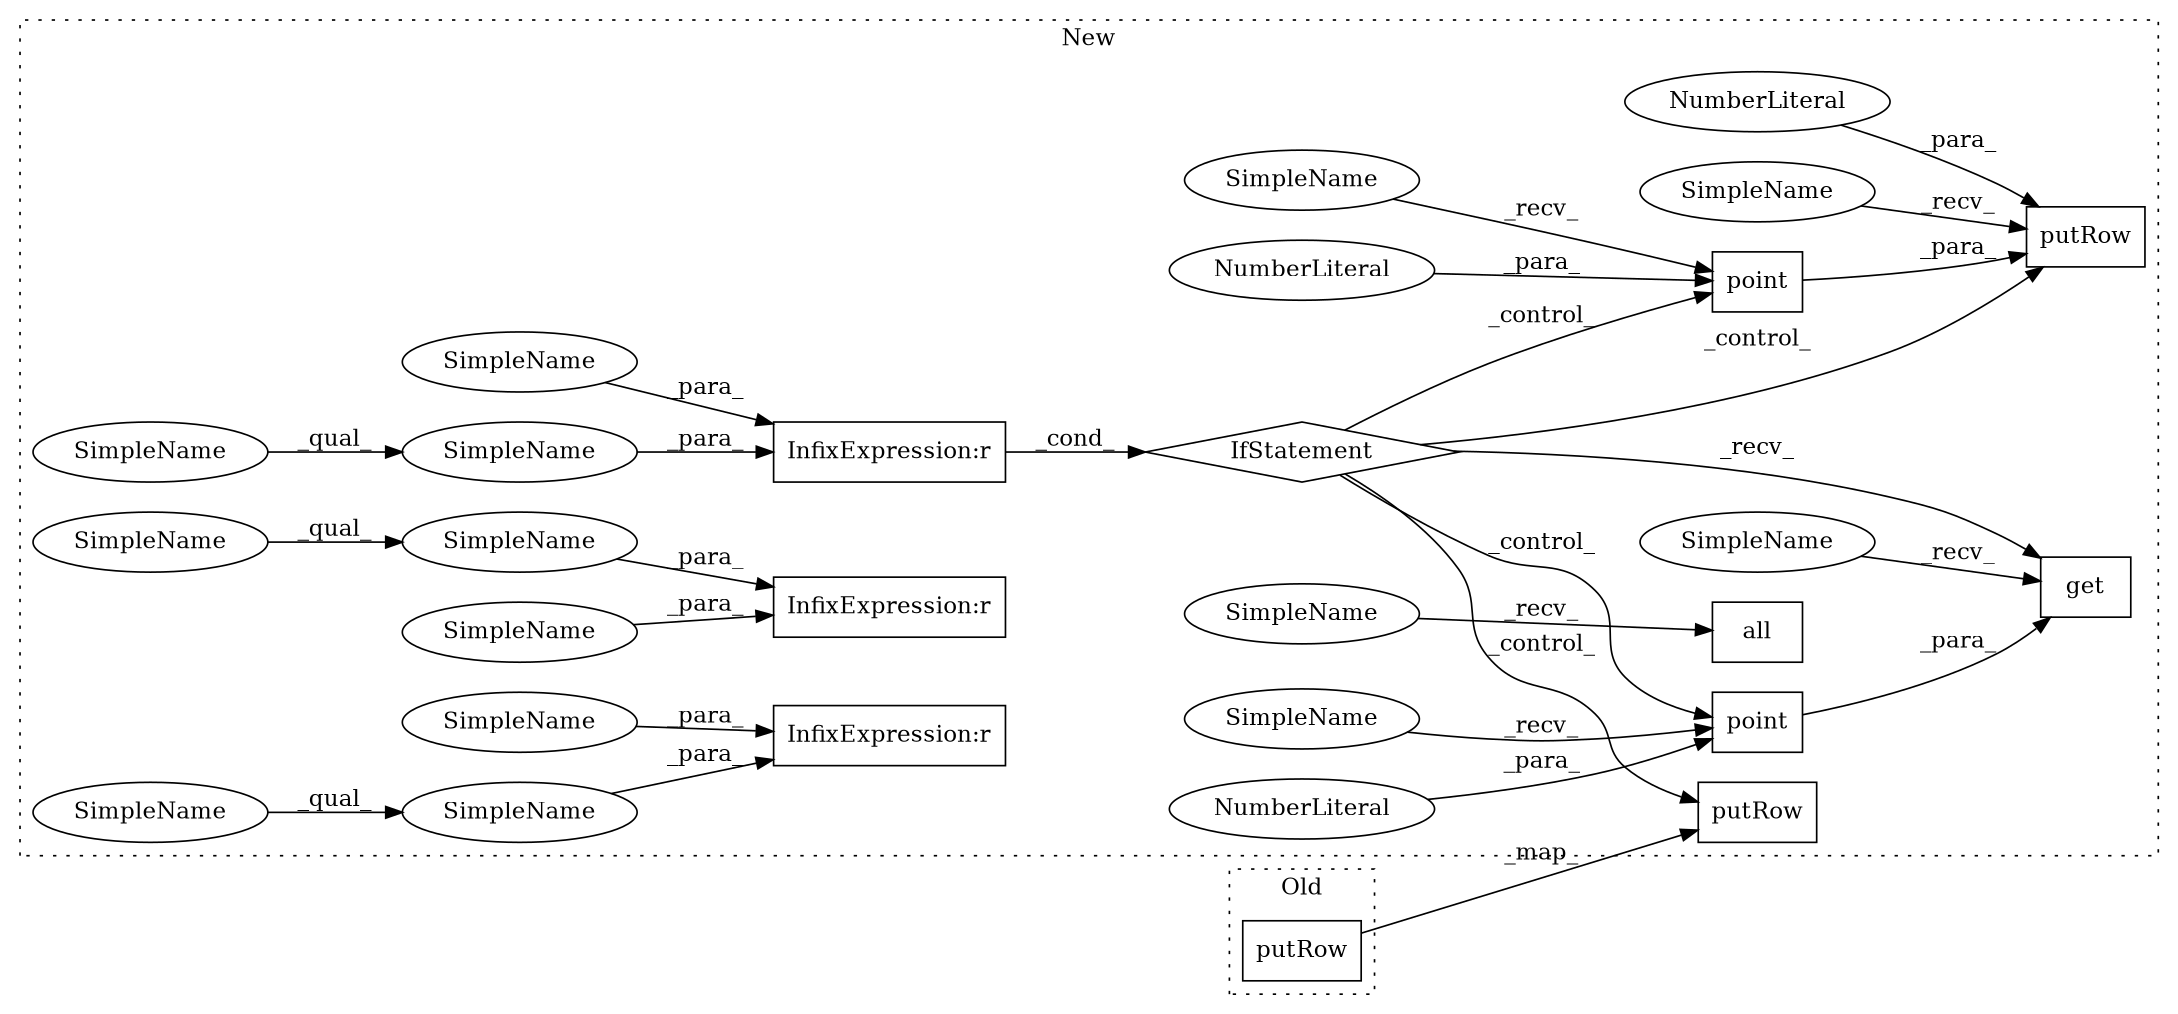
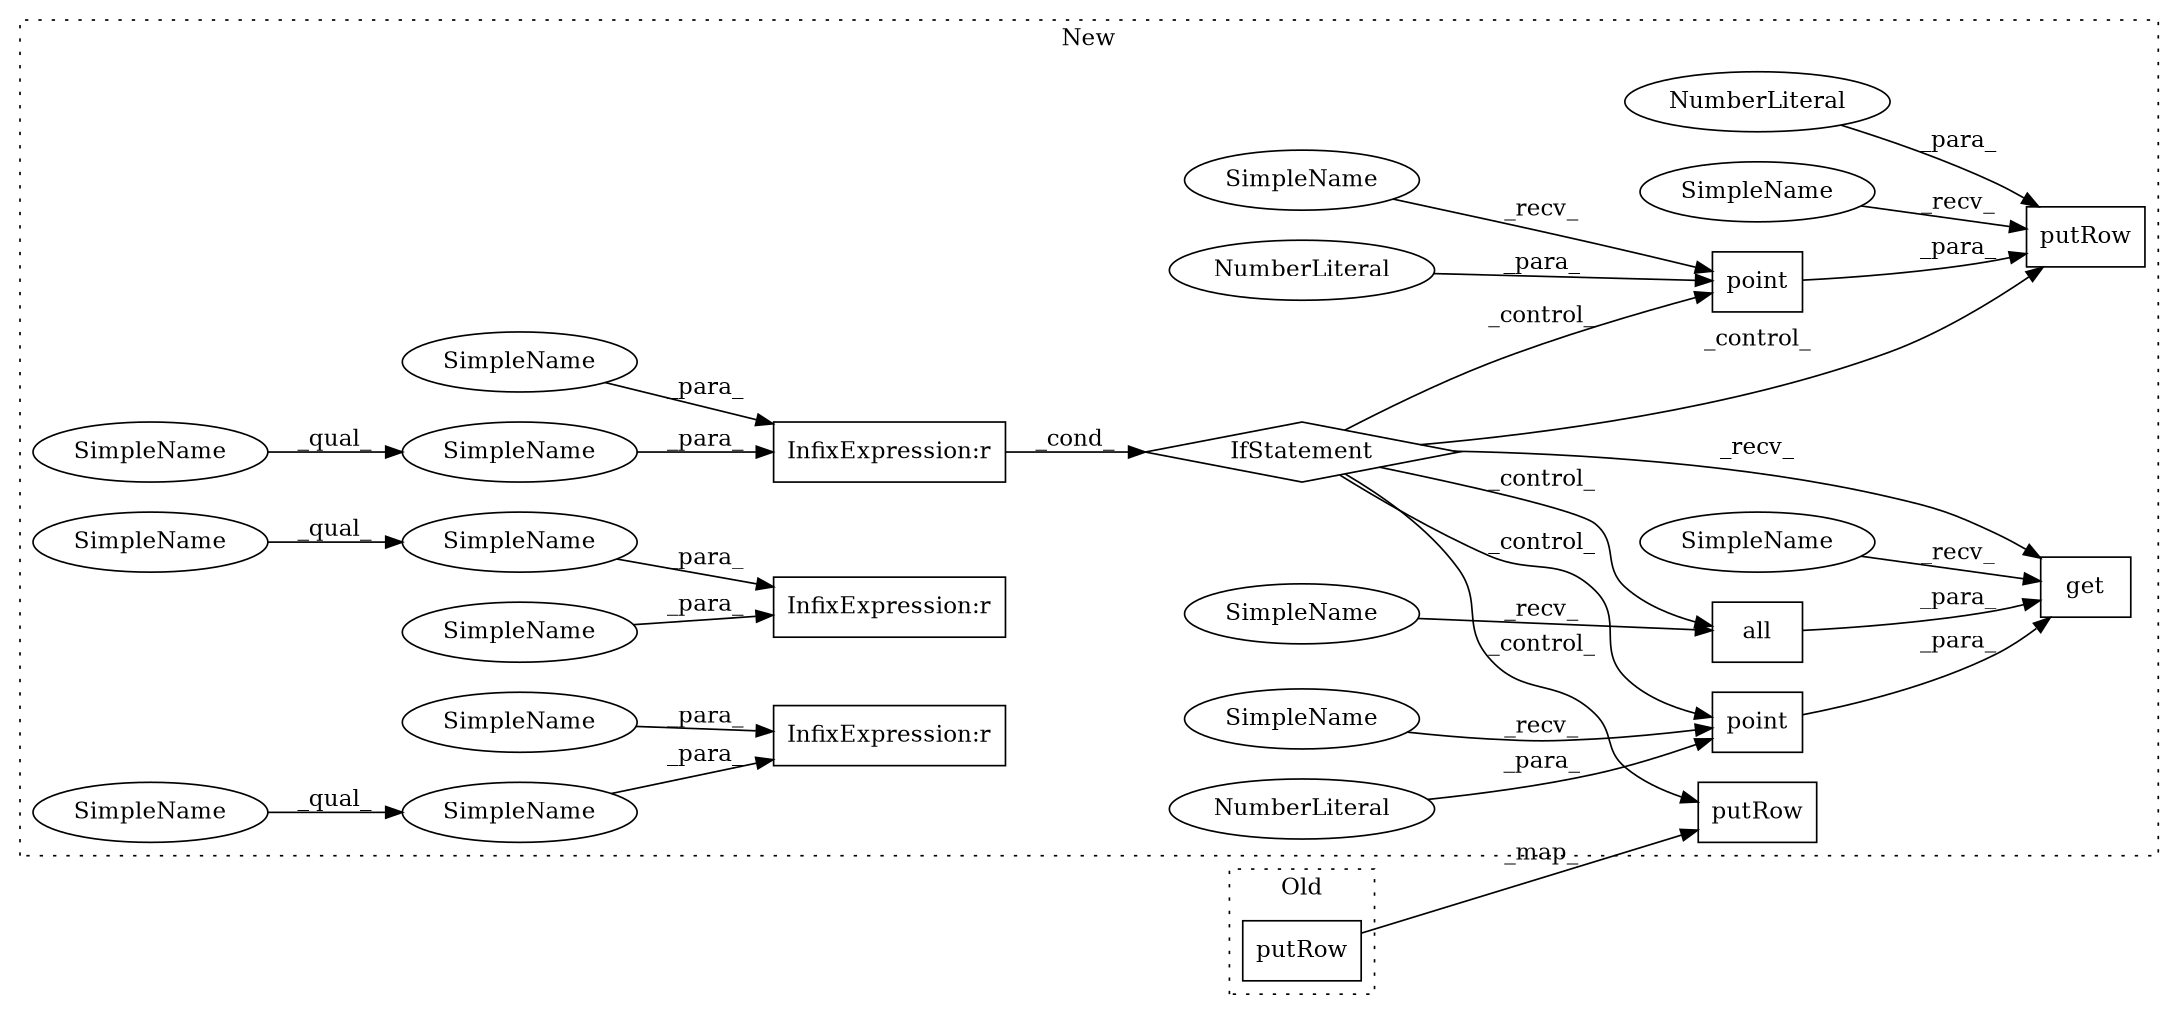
edge "IfStatement" -> "all": added, label "_control_"
edge "all" -> "get": added, label "_para_"
